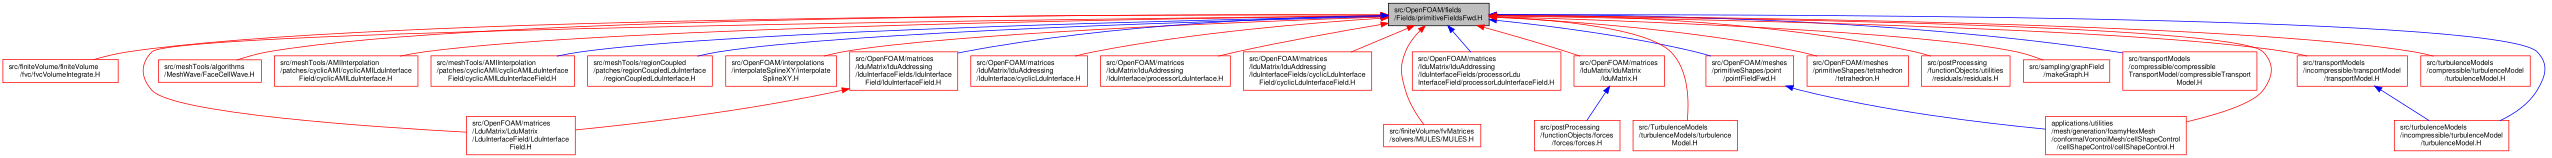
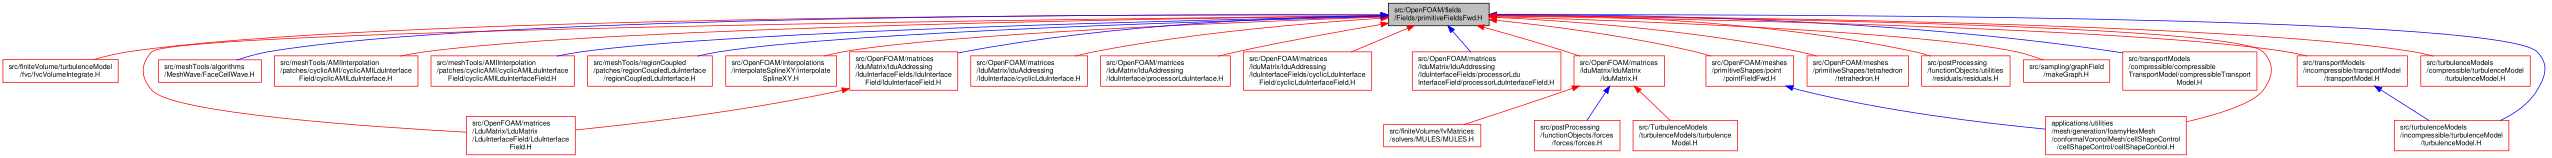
edge "src/meshTools/algorithms /MeshWave/FaceCellWave.H" -> "src/OpenFOAM/fields /Fields/primitiveFieldsFwd.H": color red -> blue
edge "src/TurbulenceModels /turbulenceModels/turbulence Model.H" -> "src/OpenFOAM/fields /Fields/primitiveFieldsFwd.H": now "src/TurbulenceModels /turbulenceModels/turbulence Model.H" -> "src/OpenFOAM/matrices /lduMatrix/lduMatrix /lduMatrix.H"
edge "src/OpenFOAM/meshes /primitiveShapes/point /pointFieldFwd.H" -> "src/OpenFOAM/fields /Fields/primitiveFieldsFwd.H": color blue -> red
node "src/finiteVolume/finiteVolume /fvc/fvcVolumeIntegrate.H": label "src/finiteVolume/finiteVolume /fvc/fvcVolumeIntegrate.H" -> "src/finiteVolume/turbulenceModel /fvc/fvcVolumeIntegrate.H"
edge "src/finiteVolume/fvMatrices /solvers/MULES/MULES.H" -> "src/OpenFOAM/fields /Fields/primitiveFieldsFwd.H": now "src/finiteVolume/fvMatrices /solvers/MULES/MULES.H" -> "src/OpenFOAM/matrices /lduMatrix/lduMatrix /lduMatrix.H"
